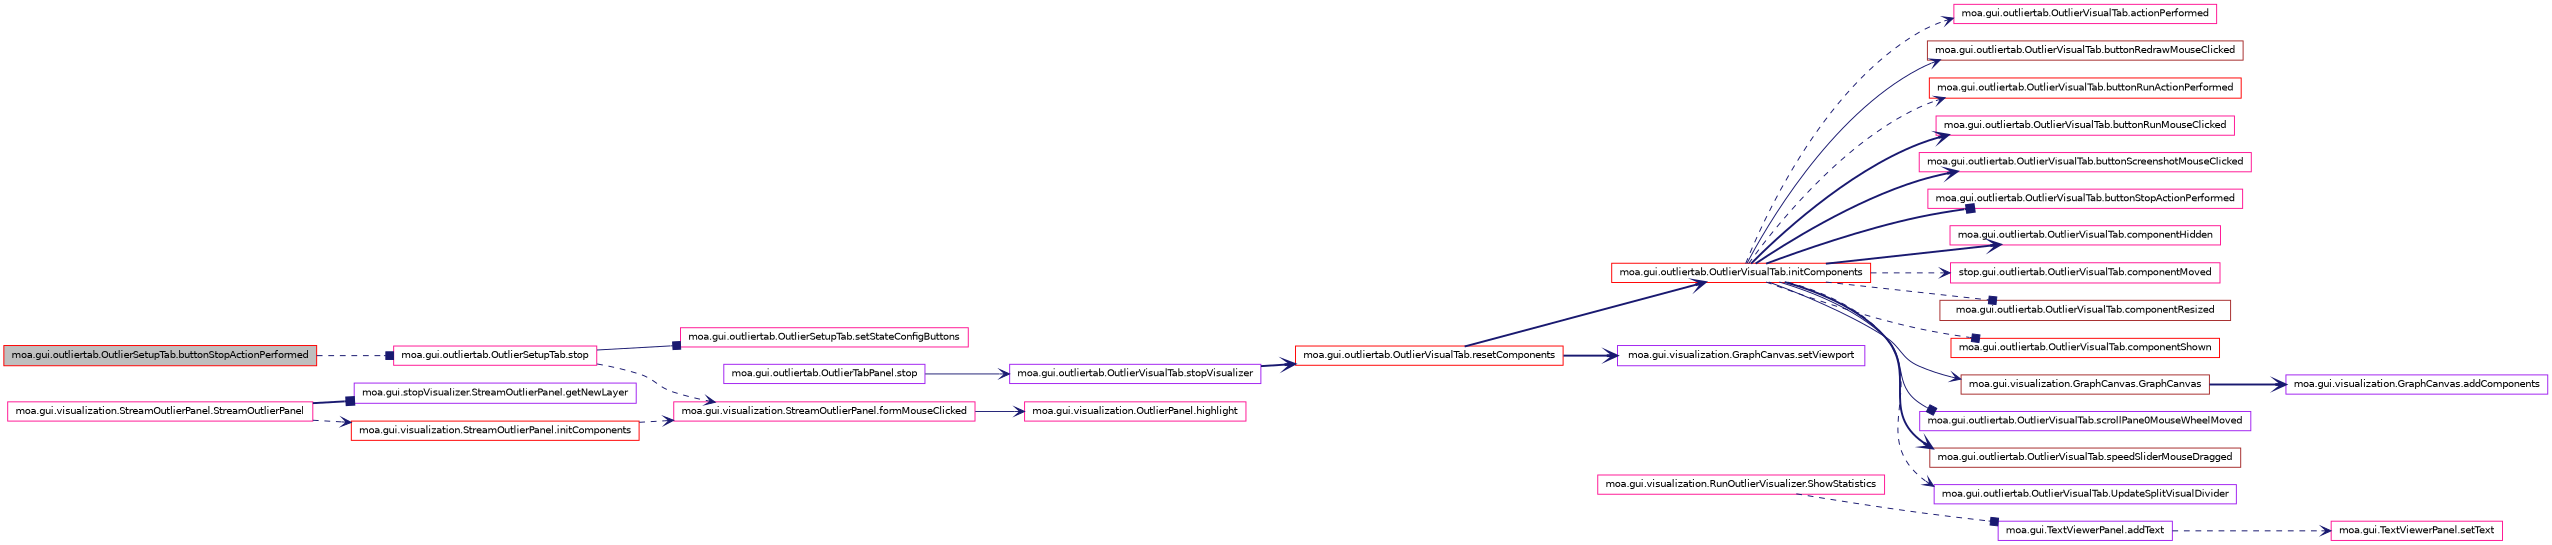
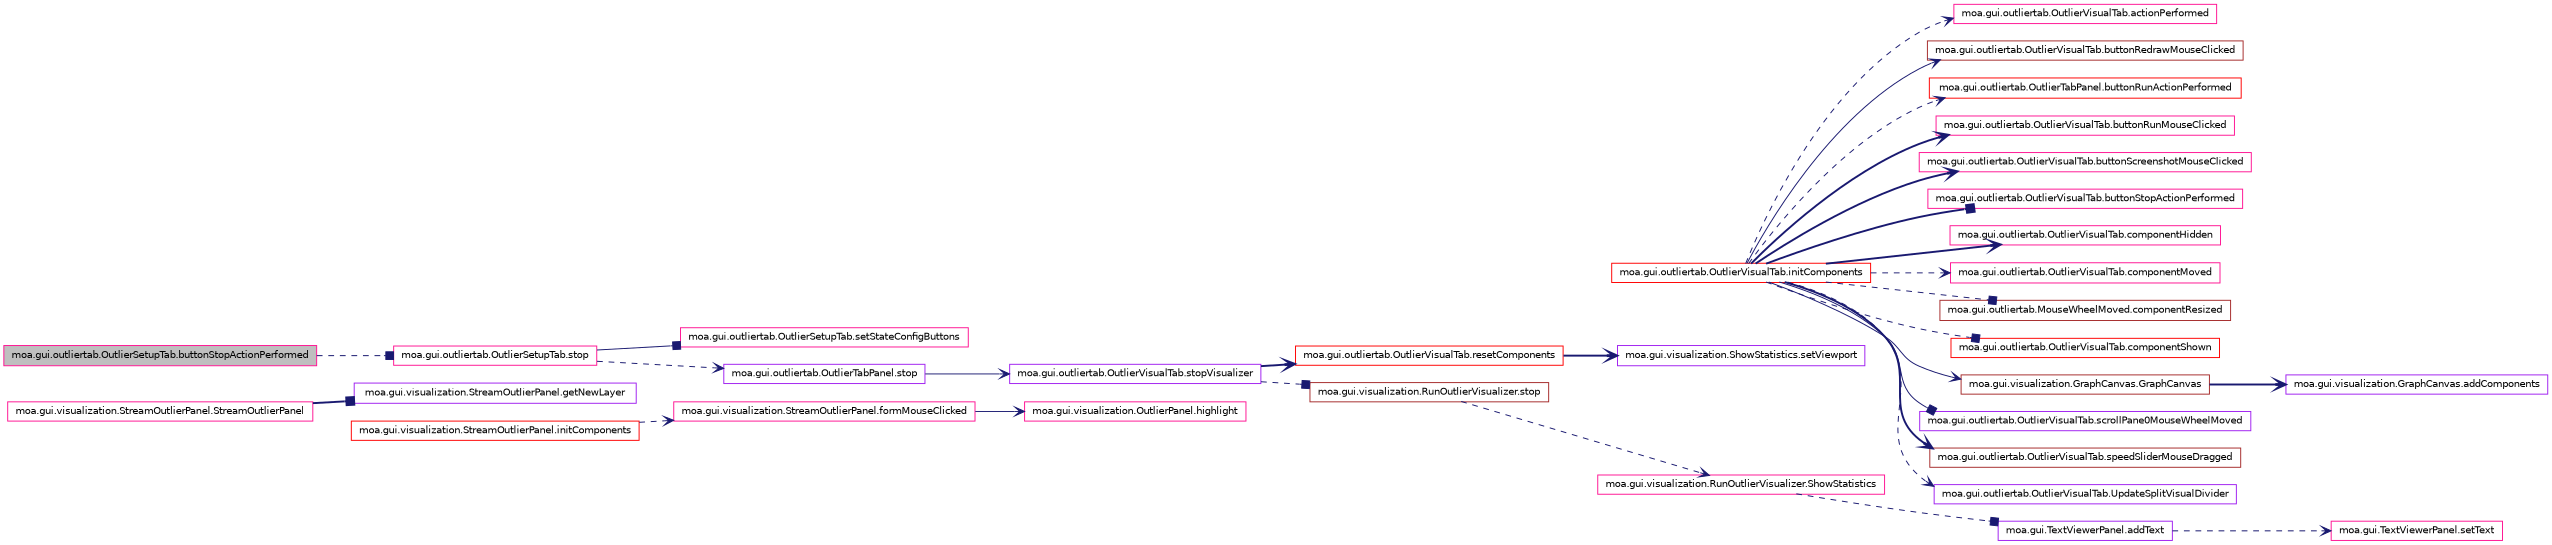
node "moa.gui.outliertab.OutlierVisualTab.buttonRunActionPerformed": label "moa.gui.outliertab.OutlierVisualTab.buttonRunActionPerformed" -> "moa.gui.outliertab.OutlierTabPanel.buttonRunActionPerformed"
node "stop.gui.outliertab.OutlierVisualTab.componentMoved": label "stop.gui.outliertab.OutlierVisualTab.componentMoved" -> "moa.gui.outliertab.OutlierVisualTab.componentMoved"
node "moa.gui.outliertab.OutlierVisualTab.componentResized": label "moa.gui.outliertab.OutlierVisualTab.componentResized" -> "moa.gui.outliertab.MouseWheelMoved.componentResized"
edge "moa.gui.outliertab.OutlierVisualTab.resetComponents" -> "moa.gui.outliertab.OutlierVisualTab.initComponents": removed
node "moa.gui.outliertab.OutlierSetupTab.buttonStopActionPerformed": color red -> deeppink
node "moa.gui.visualization.GraphCanvas.setViewport": label "moa.gui.visualization.GraphCanvas.setViewport" -> "moa.gui.visualization.ShowStatistics.setViewport"
edge "moa.gui.outliertab.OutlierSetupTab.stop" -> "moa.gui.visualization.StreamOutlierPanel.formMouseClicked": now "moa.gui.outliertab.OutlierSetupTab.stop" -> "moa.gui.outliertab.OutlierTabPanel.stop"
node "moa.gui.visualization.RunOutlierVisualizer.stop": added
node "moa.gui.stopVisualizer.StreamOutlierPanel.getNewLayer": label "moa.gui.stopVisualizer.StreamOutlierPanel.getNewLayer" -> "moa.gui.visualization.StreamOutlierPanel.getNewLayer"
edge "moa.gui.visualization.StreamOutlierPanel.StreamOutlierPanel" -> "moa.gui.visualization.StreamOutlierPanel.initComponents": removed
